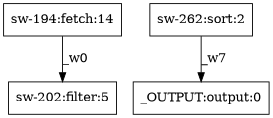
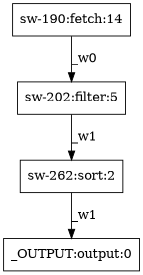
node "sw-194:fetch:14": label "sw-194:fetch:14" -> "sw-190:fetch:14"
edge "sw-262:sort:2" -> "_OUTPUT:output:0": label "_w7" -> "_w1"
edge "sw-202:filter:5" -> "sw-262:sort:2": added, label "_w1"
